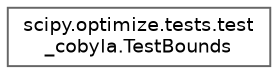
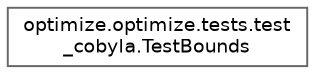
node "scipy.optimize.tests.test _cobyla.TestBounds": label "scipy.optimize.tests.test _cobyla.TestBounds" -> "optimize.optimize.tests.test _cobyla.TestBounds"
